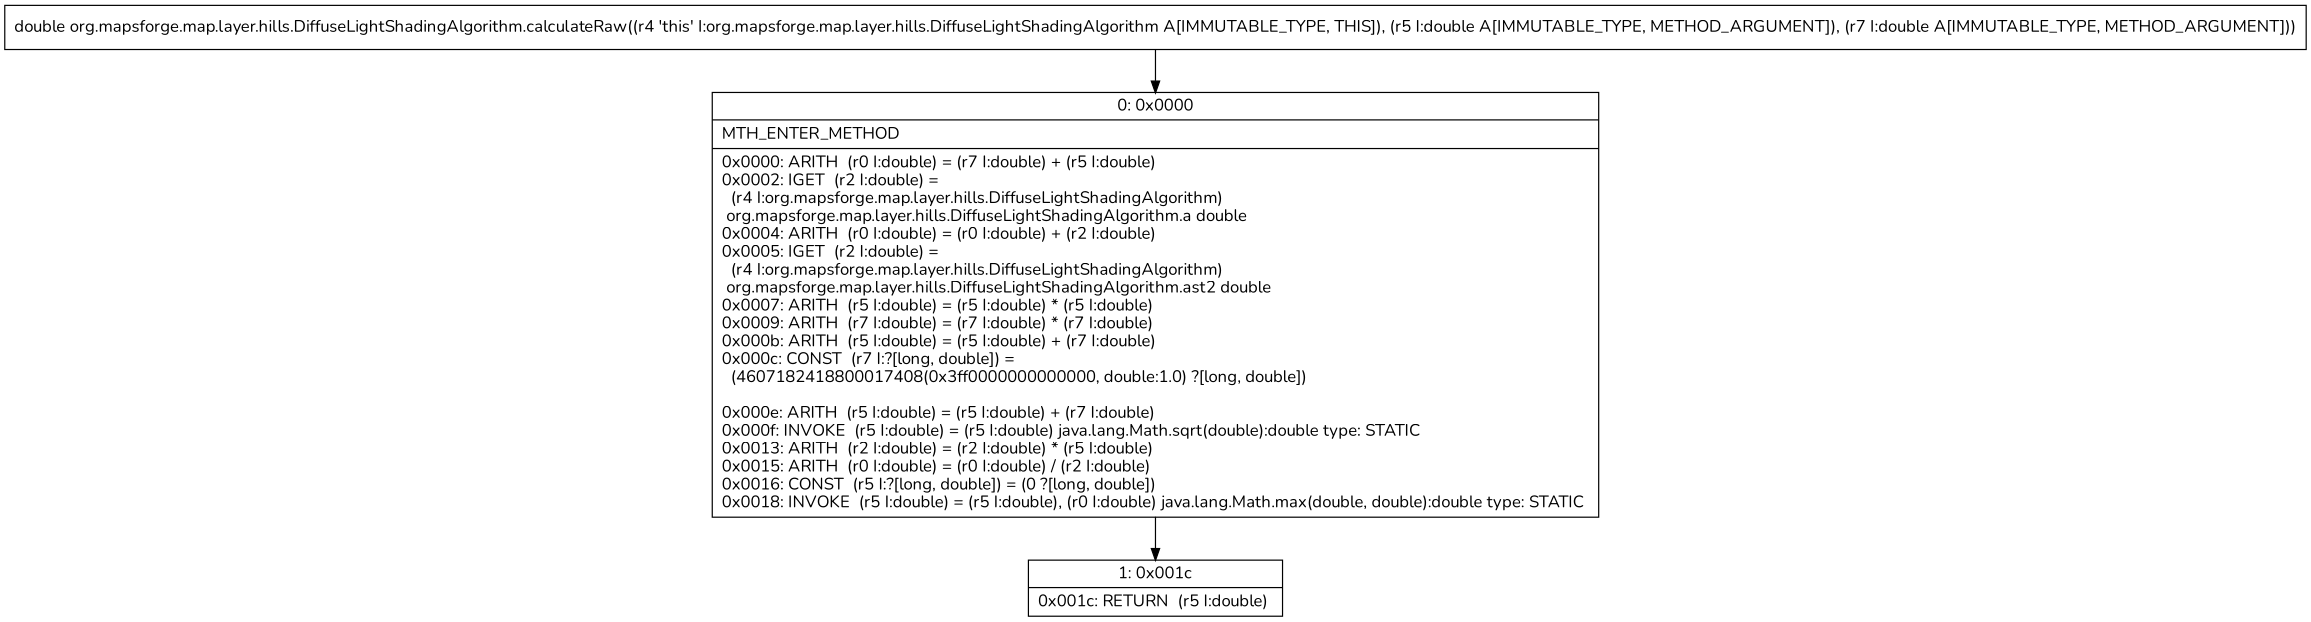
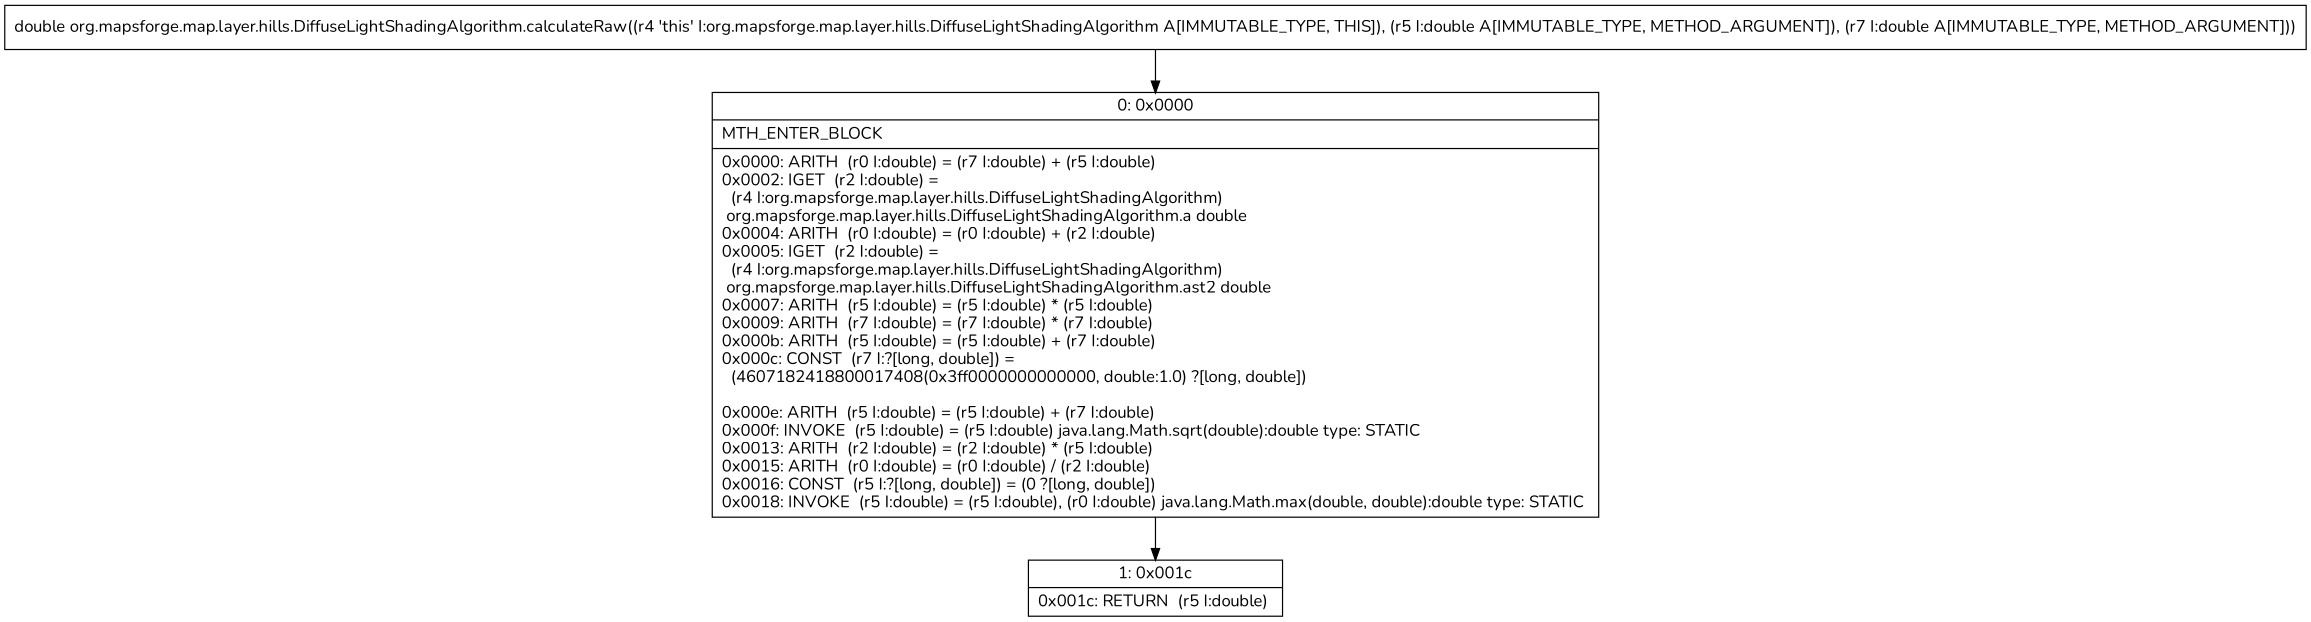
node "0: 0x0000": text "MTH_ENTER_METHOD" -> "MTH_ENTER_BLOCK"
